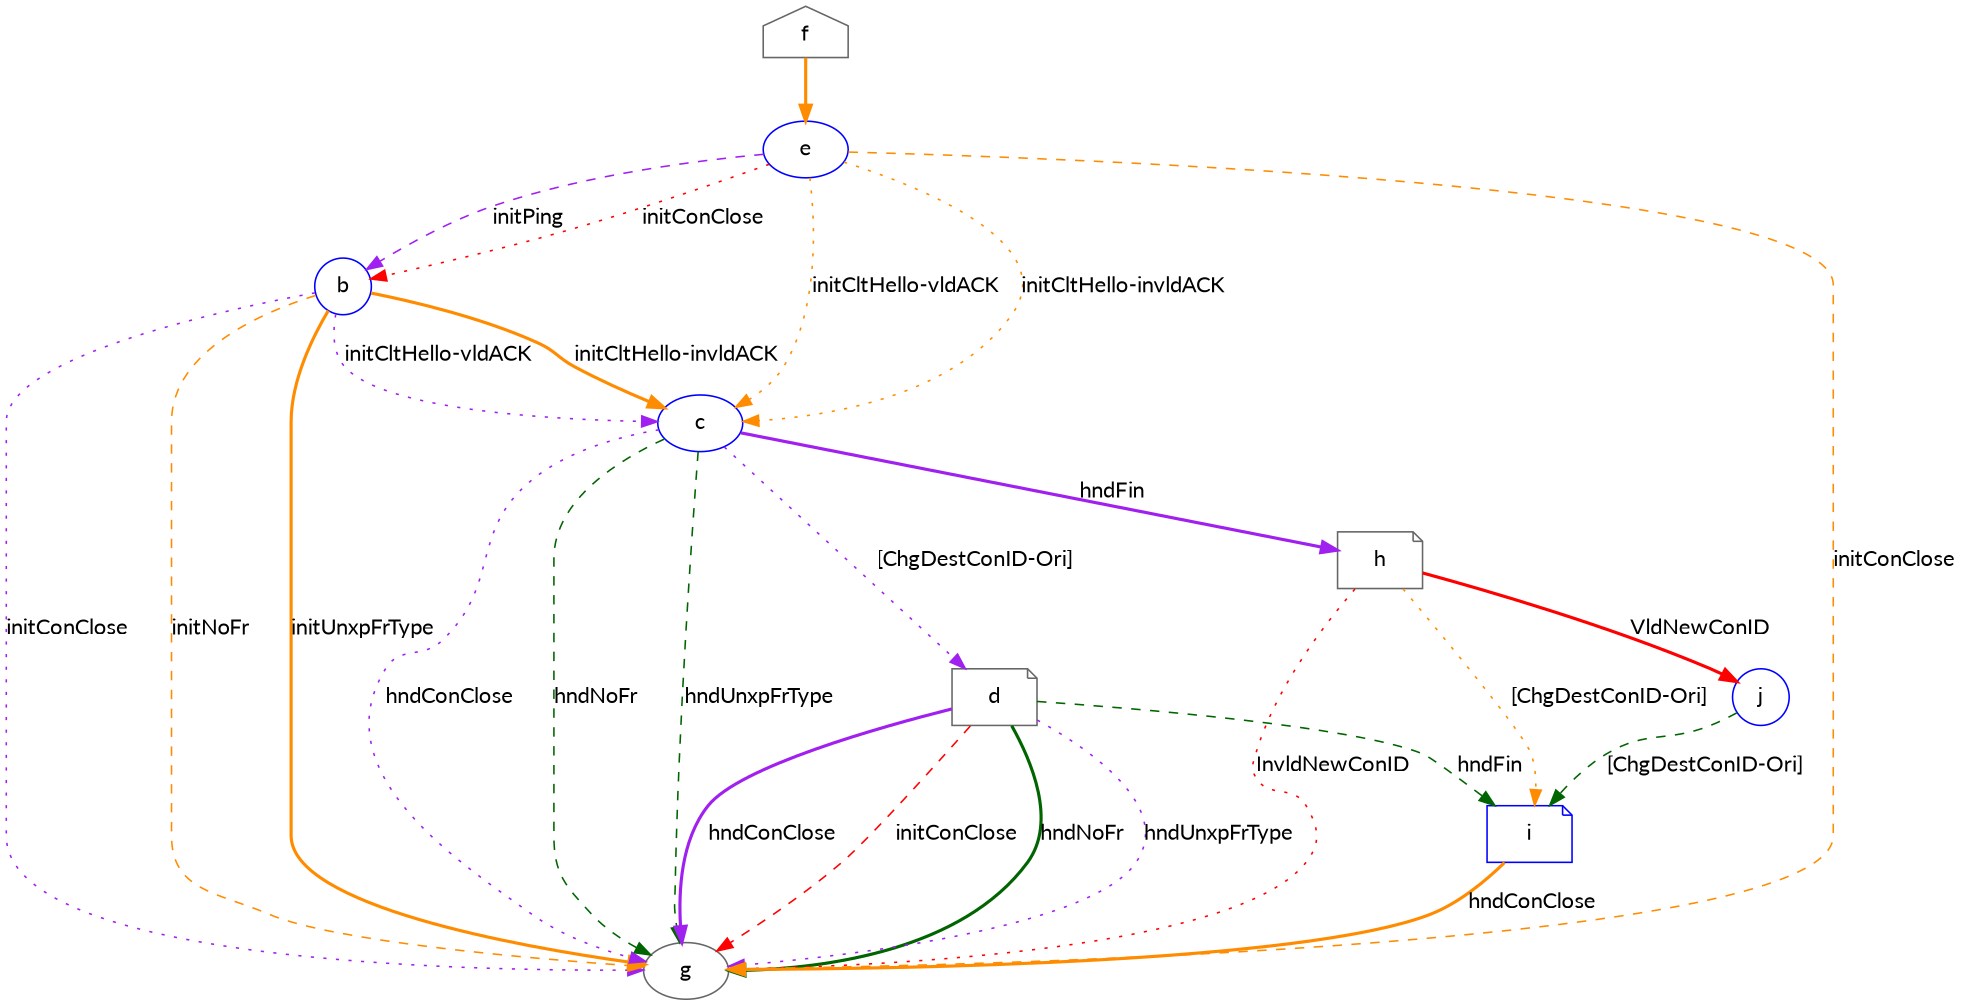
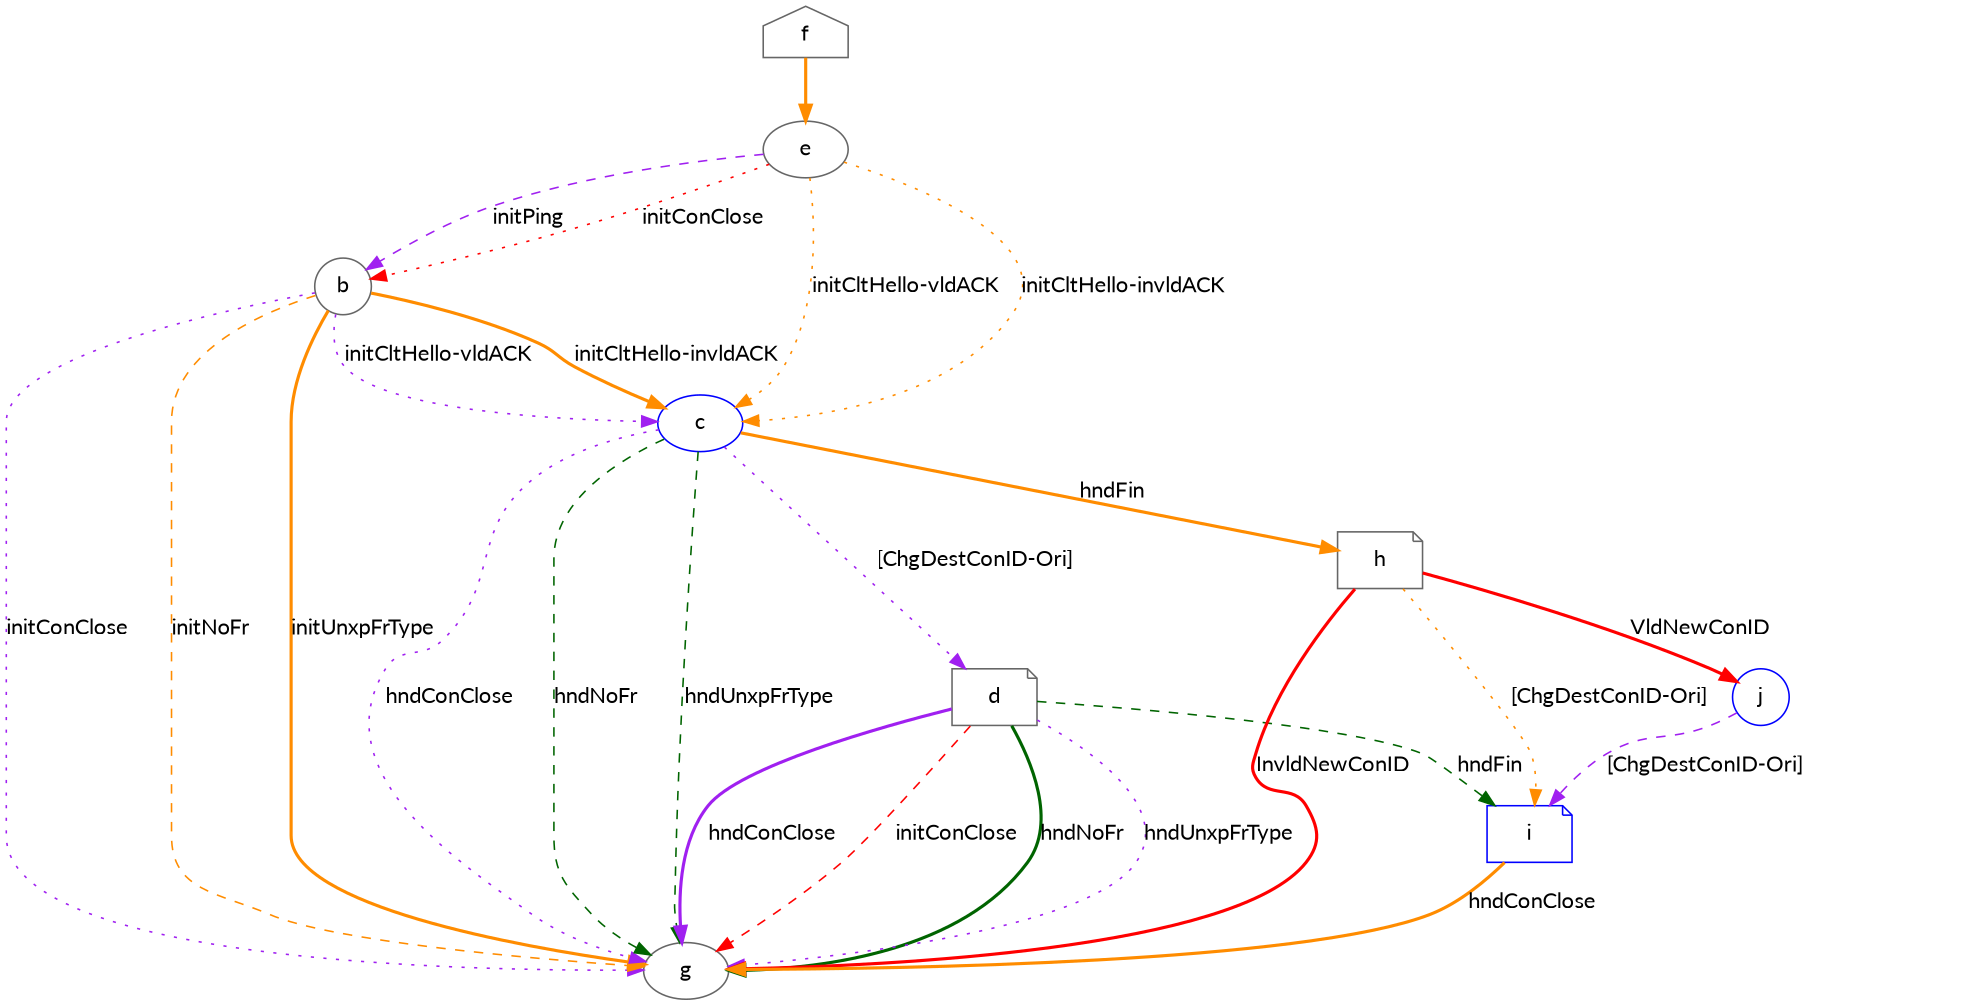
node "e": color blue -> gray40
node "b": color blue -> gray40
edge "c" -> "h": color purple -> darkorange
edge "e" -> "g": removed, label "initConClose"
edge "j" -> "i": color darkgreen -> purple
edge "h" -> "g": style dotted -> bold
